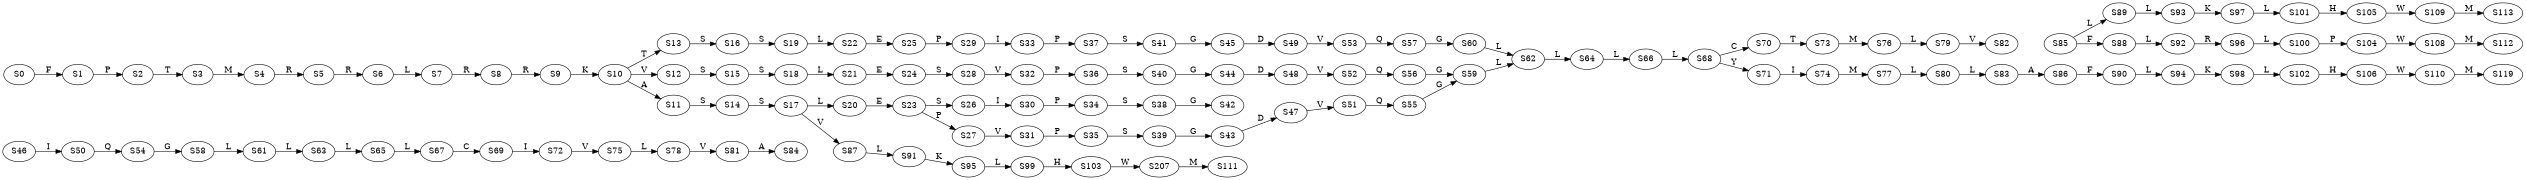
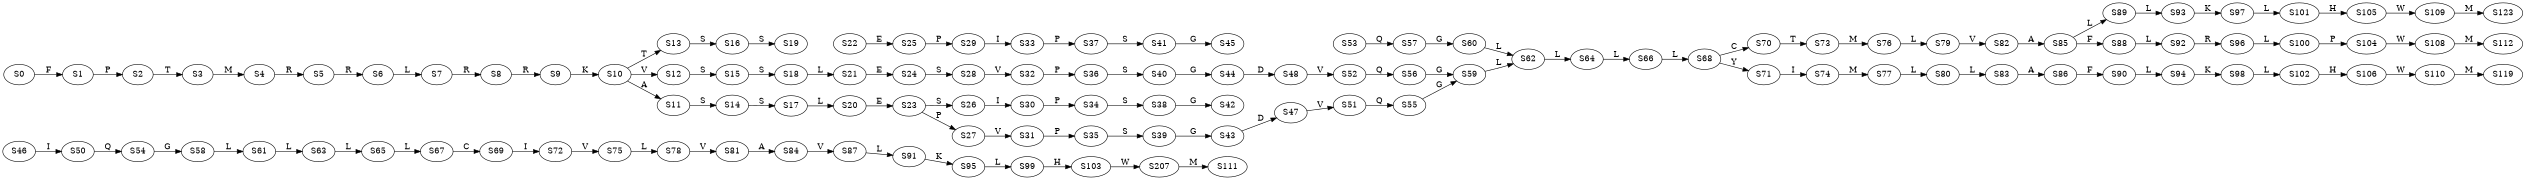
node "S113": label "S113" -> "S123"
edge "S19" -> "S22": removed, label "L"
node "S49": removed
edge "S82" -> "S85": added, label "A"
edge "S17" -> "S87": now "S84" -> "S87"
